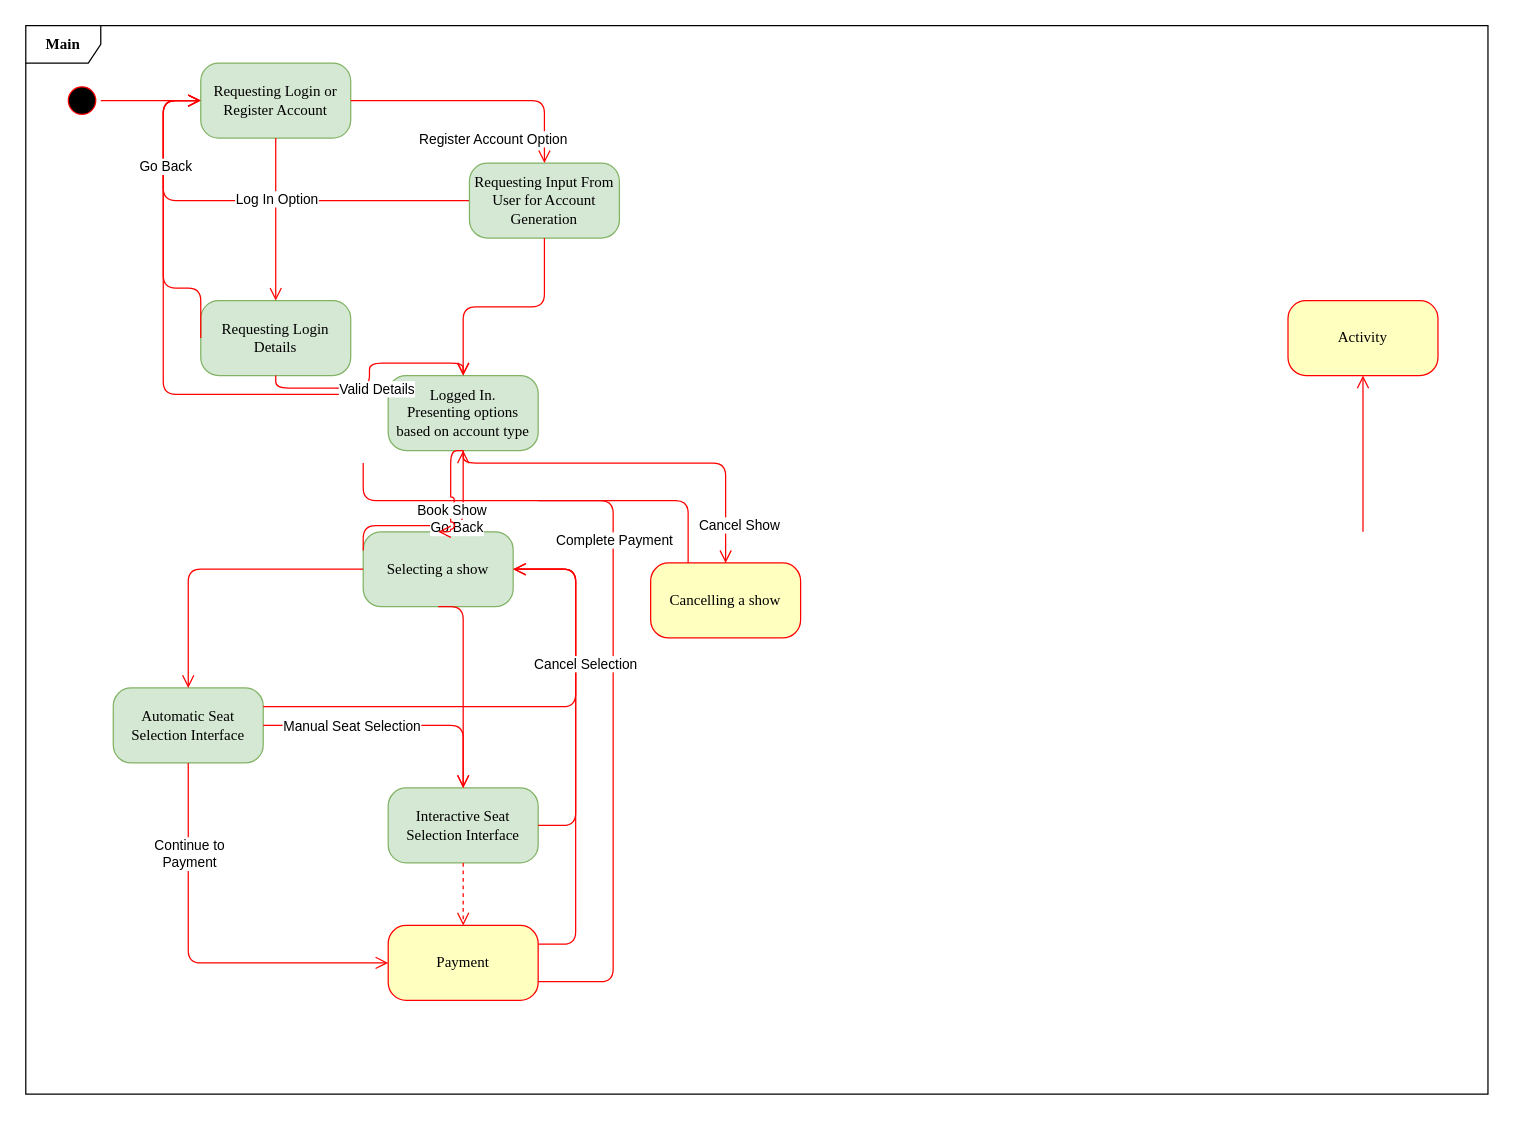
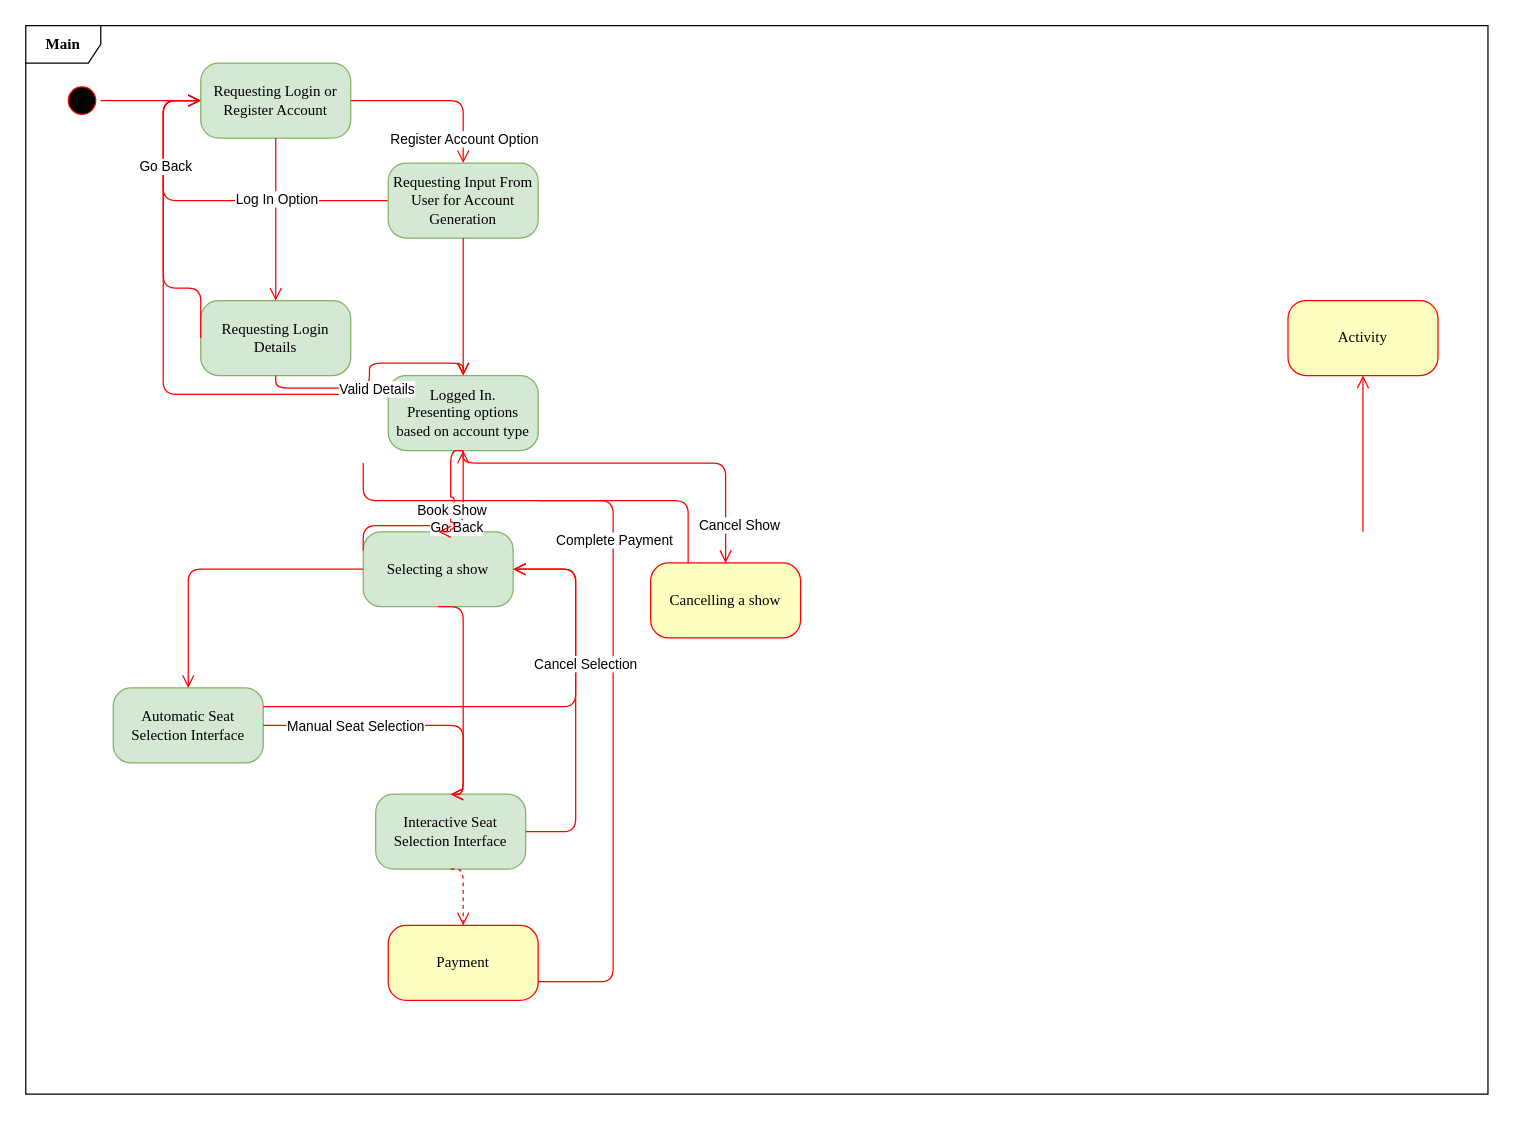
node "Requesting Input From User for Account Generation": moved (544, 201) -> (463, 201)
node "Interactive Seat Selection Interface": moved (463, 826) -> (451, 832)
edge "Selecting a show" -- "Payment": removed
edge "Automatic Seat Selection Interface" -> "Payment": removed, label "Continue to Payment"
